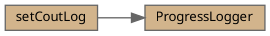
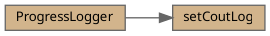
edge "setCoutLog" -> "ProgressLogger": reversed
